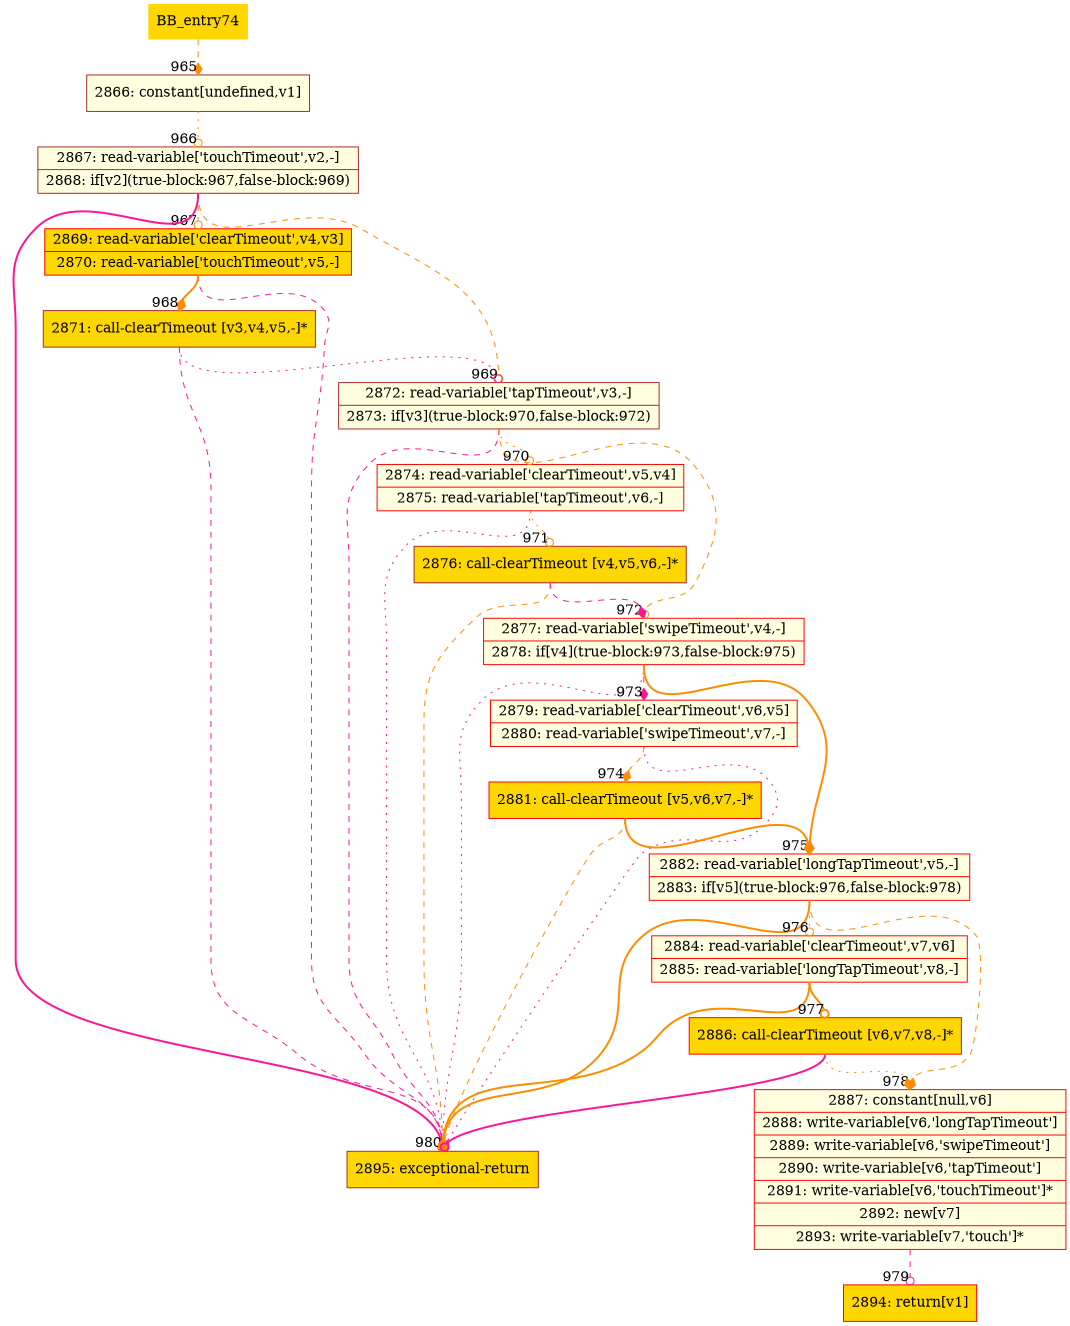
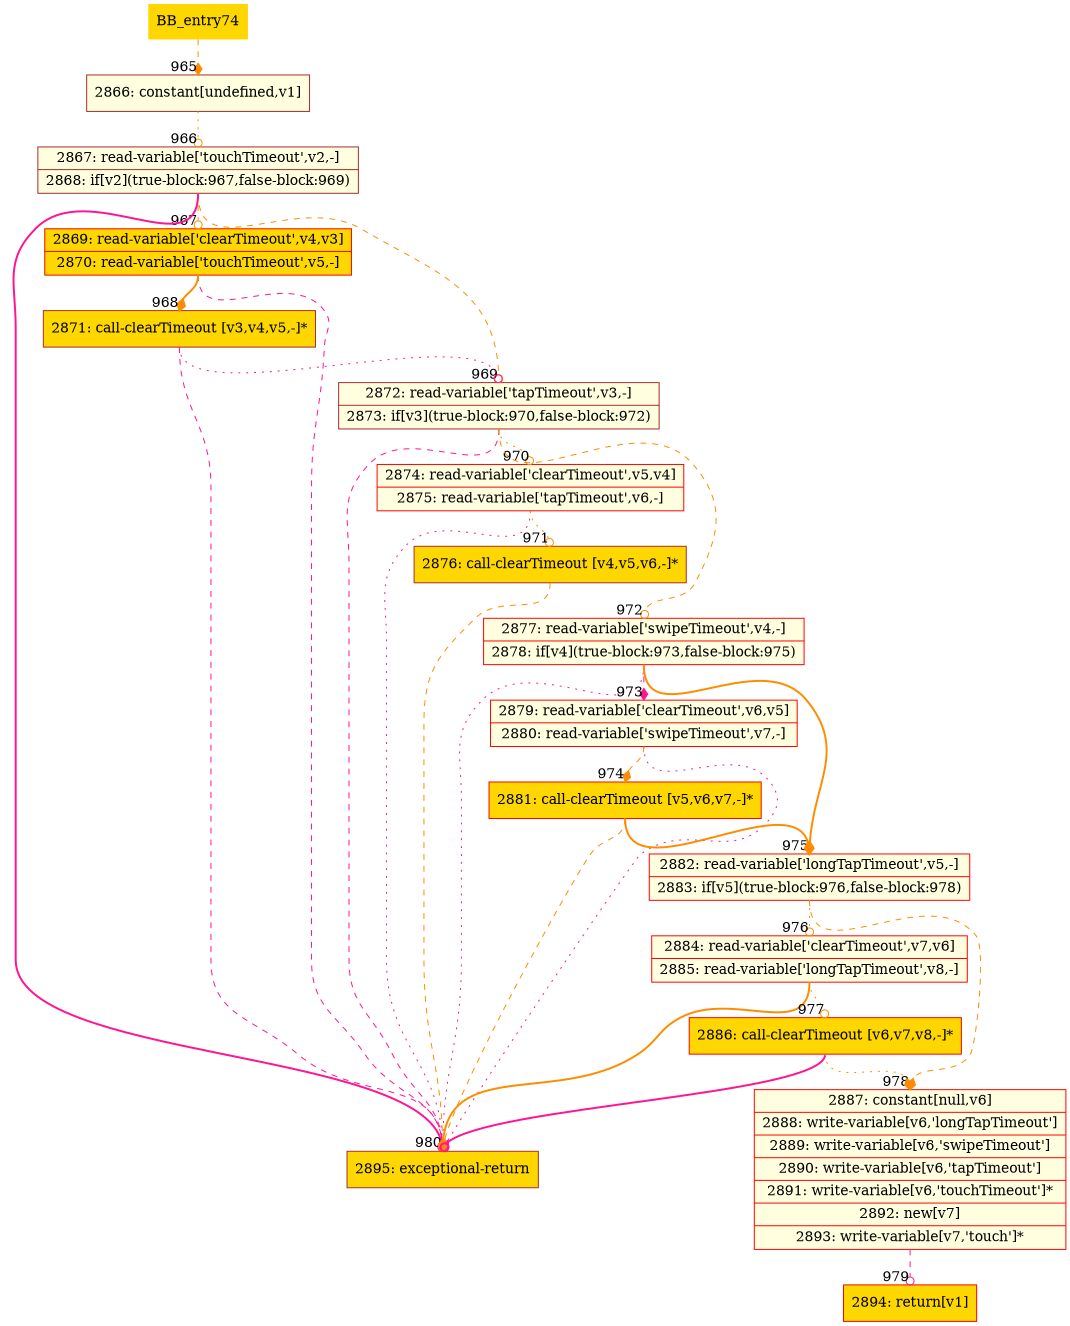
edge "2876: call-clearTimeout [v4,v5,v6,-]*" -> "2877: read-variable['swipeTimeout',v4,-]": removed
edge "2882: read-variable['longTapTimeout',v5,-]" -> "2895: exceptional-return": removed
edge "2884: read-variable['clearTimeout',v7,v6]" -> "2886: call-clearTimeout [v6,v7,v8,-]*": style bold -> dotted
